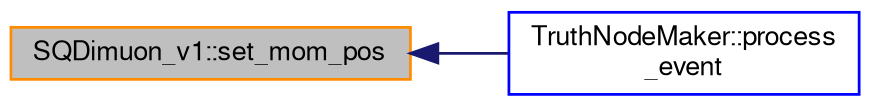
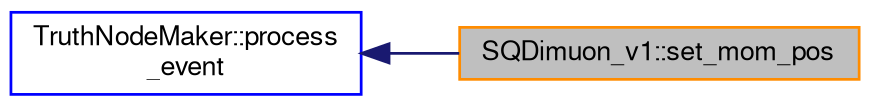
edge "TruthNodeMaker::process _event" -> "SQDimuon_v1::set_mom_pos": reversed
